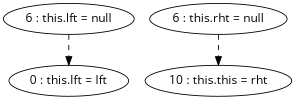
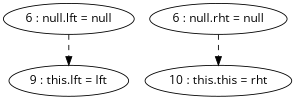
node "6 : this.lft = null": label "6 : this.lft = null" -> "6 : null.lft = null"
node "6 : this.rht = null": label "6 : this.rht = null" -> "6 : null.rht = null"
node "0 : this.lft = lft": label "0 : this.lft = lft" -> "9 : this.lft = lft"
